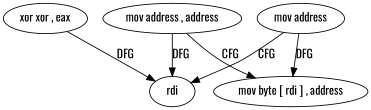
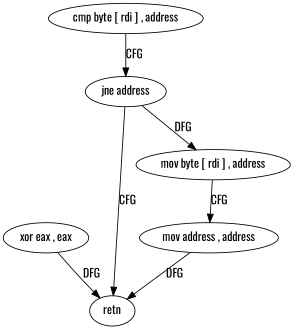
node "xor xor , eax": label "xor xor , eax" -> "xor eax , eax"
node "cmp byte [ rdi ] , address": added
node "mov address": label "mov address" -> "jne address"
edge "mov address , address" -> "mov byte [ rdi ] , address": reversed
node "rdi": label "rdi" -> "retn"
